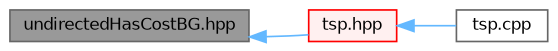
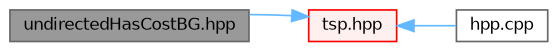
node "tsp.cpp": label "tsp.cpp" -> "hpp.cpp"
edge "tsp.hpp" -> "undirectedHasCostBG.hpp": reversed
